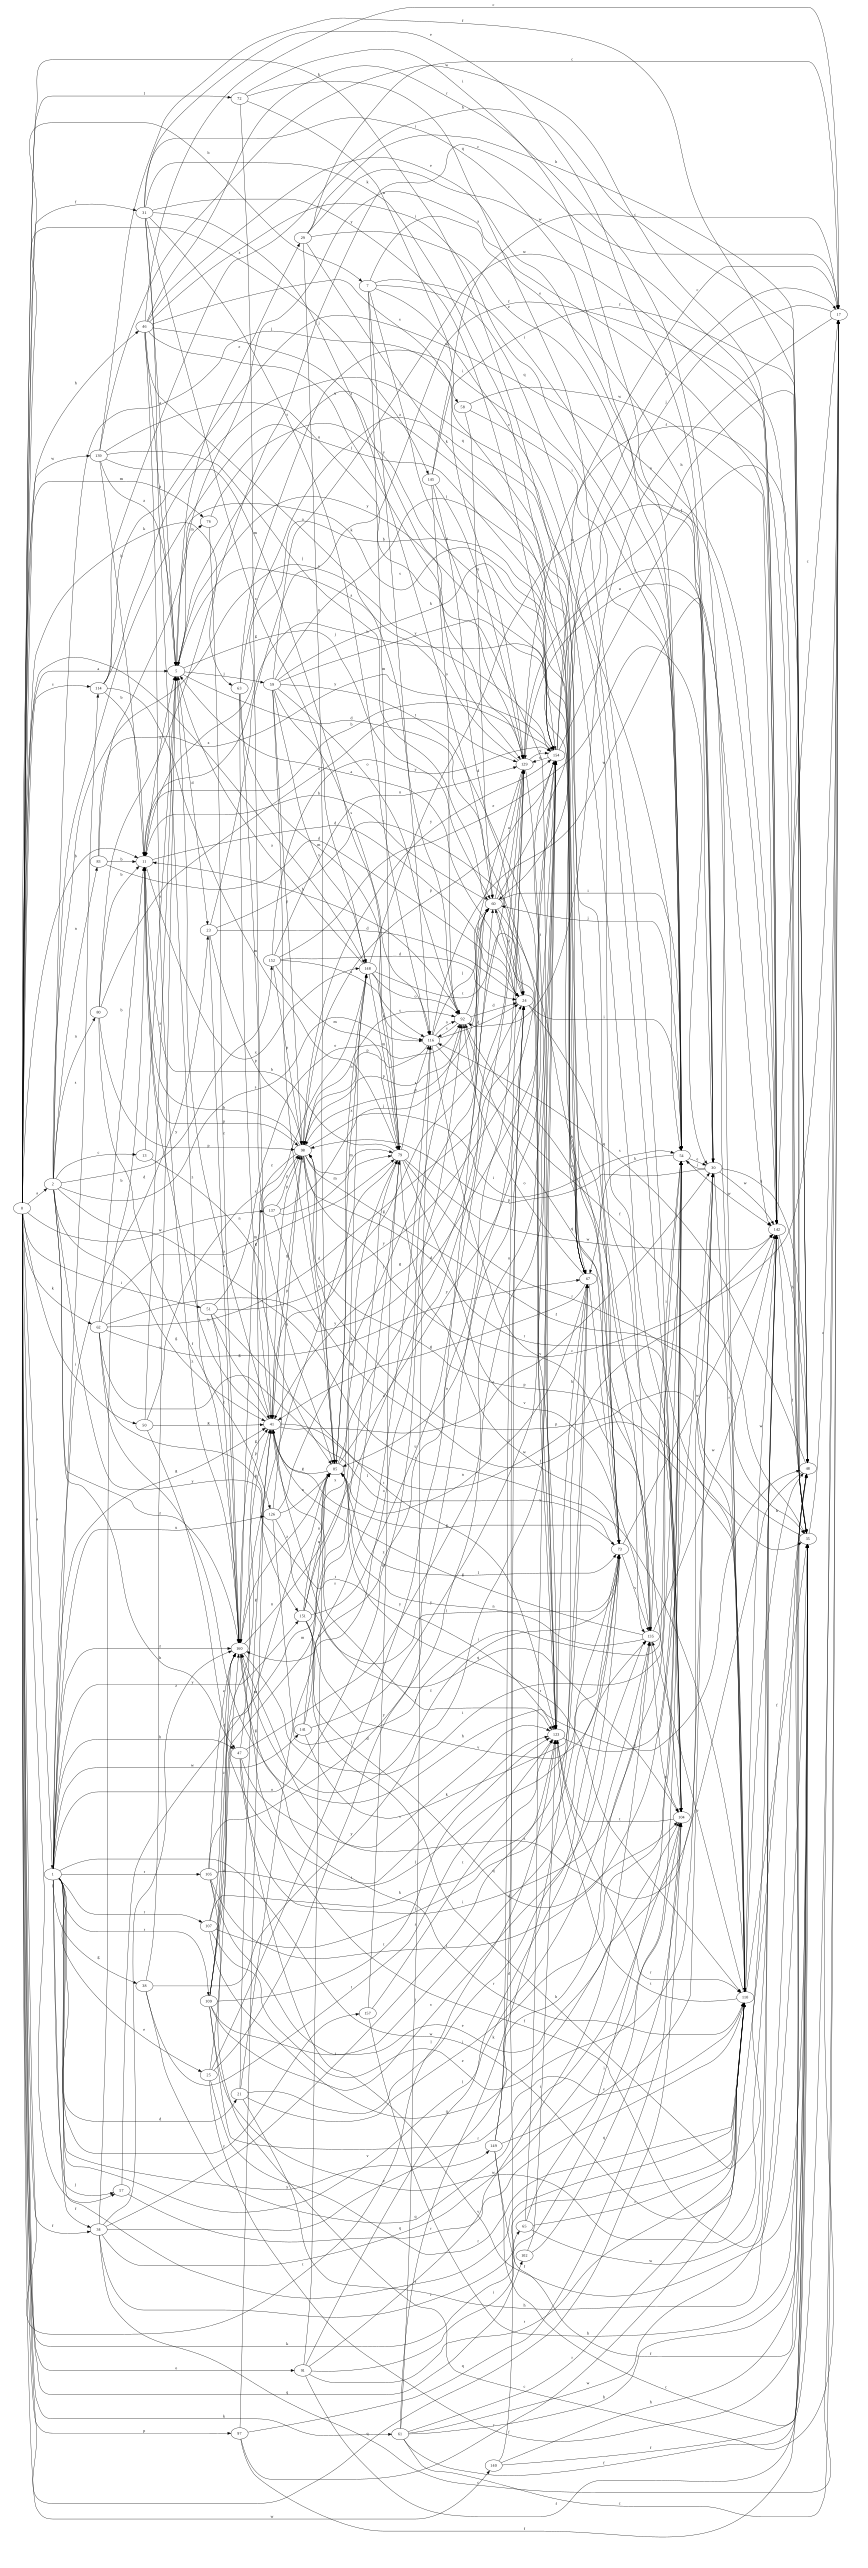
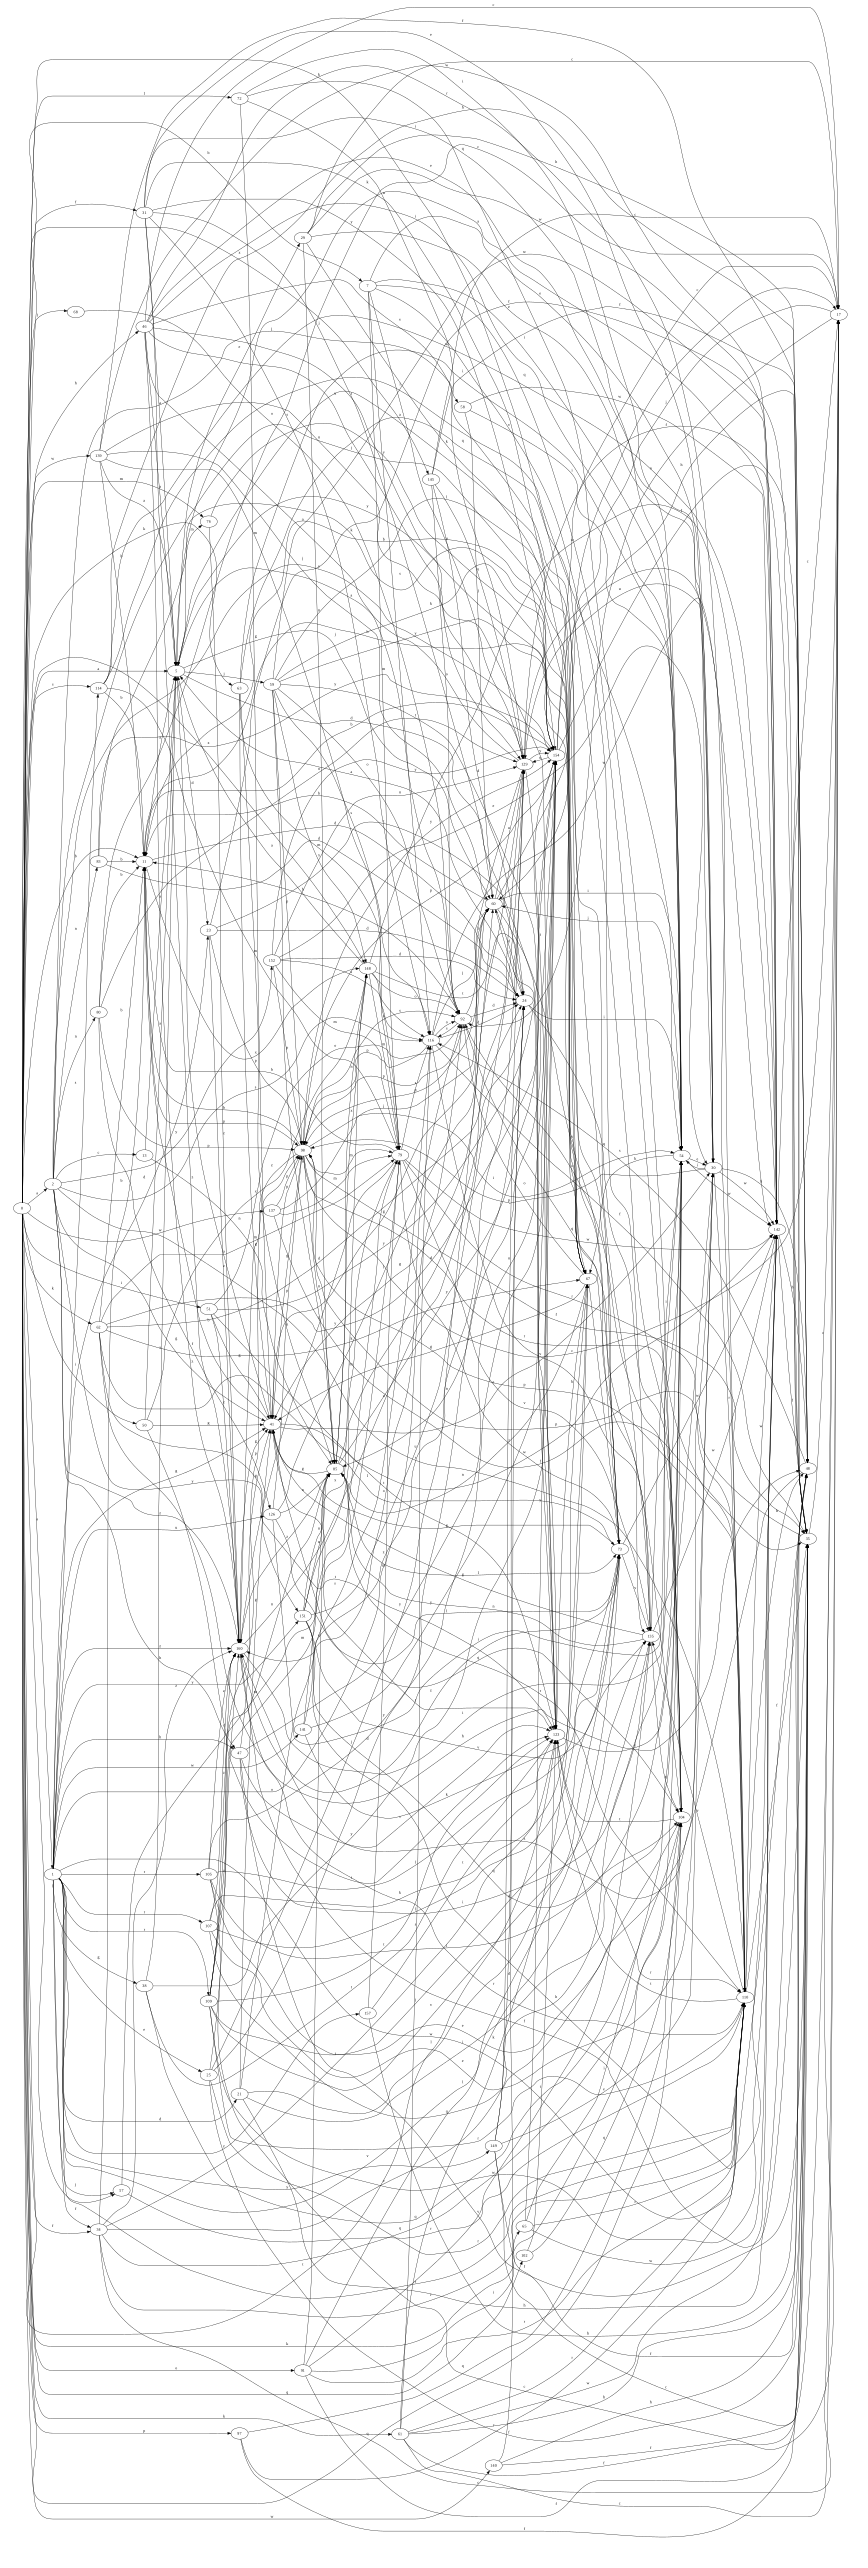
node "68": added
edge "31" -> "148": removed, label "x"
edge "97" -> "41": removed, label "g"
